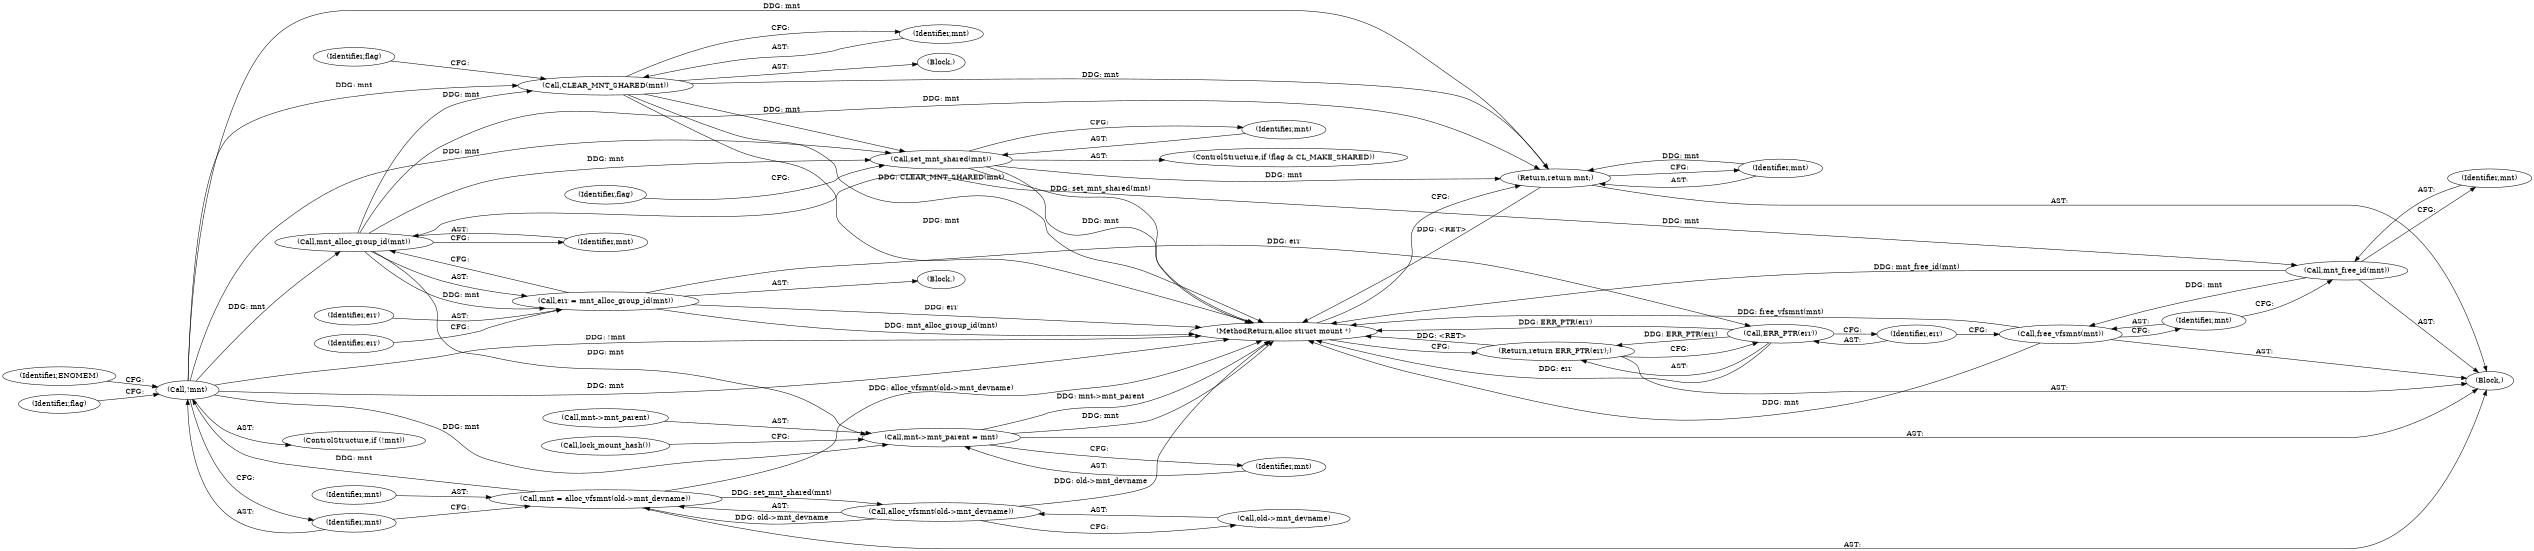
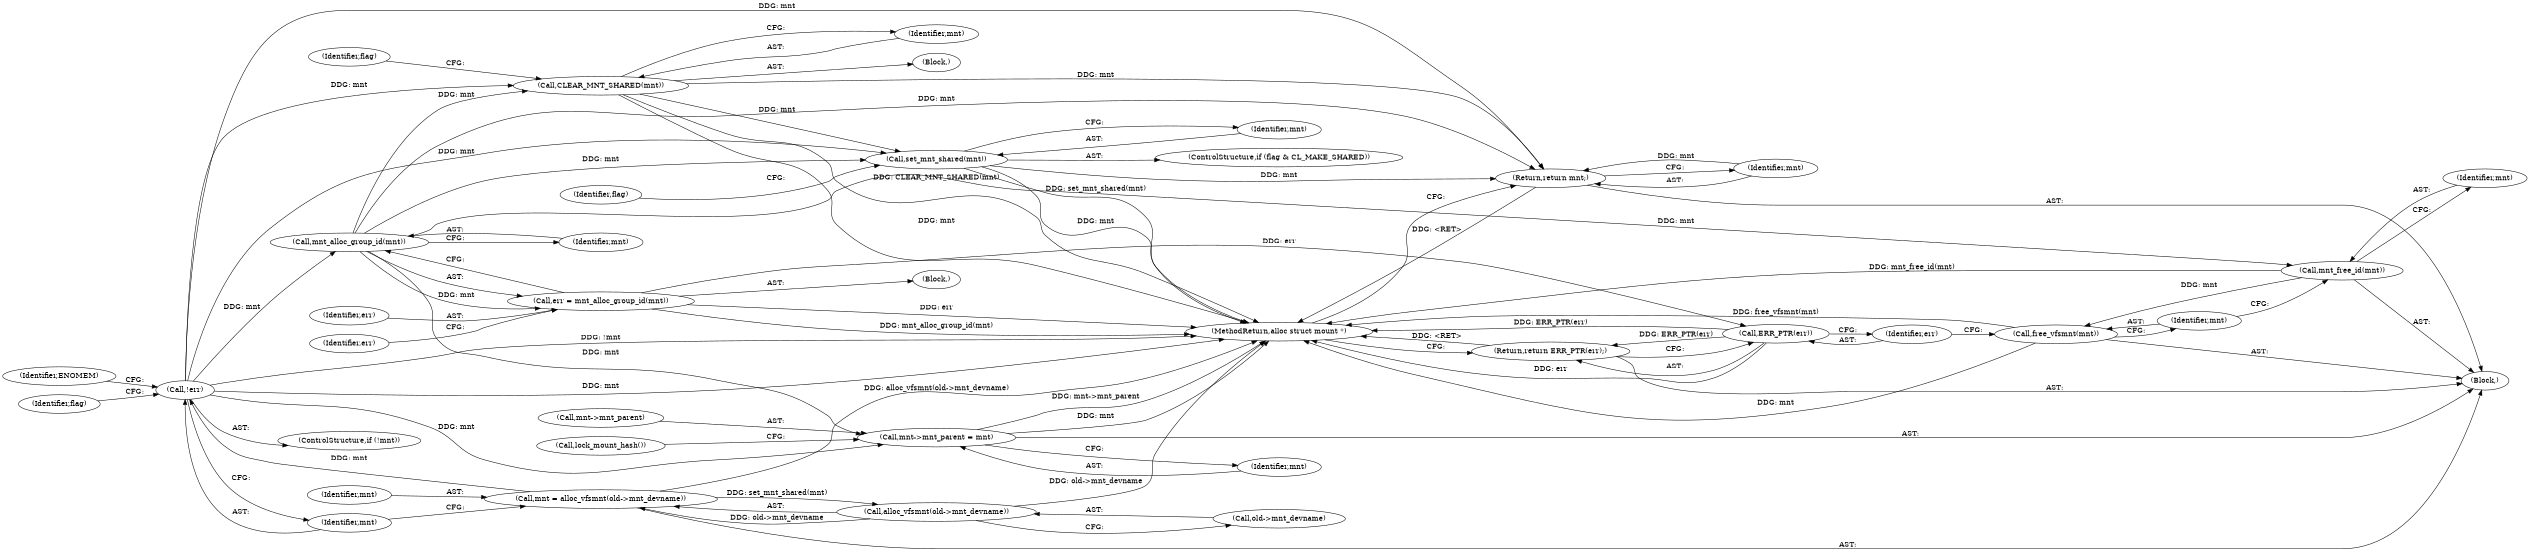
node "(Call,!mnt)": label "(Call,!mnt)" -> "(Call,!err)"
